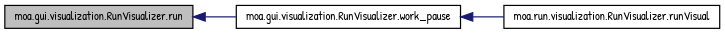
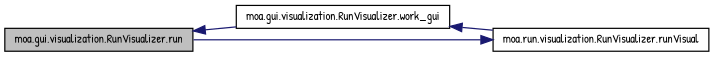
node "moa.gui.visualization.RunVisualizer.work_pause": label "moa.gui.visualization.RunVisualizer.work_pause" -> "moa.gui.visualization.RunVisualizer.work_gui"
edge "moa.gui.visualization.RunVisualizer.run" -> "moa.run.visualization.RunVisualizer.runVisual": added
